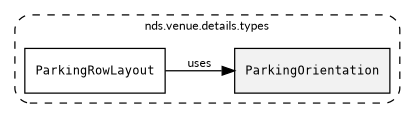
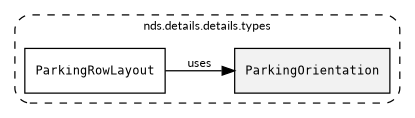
cluster "nds.venue.details.types": label "nds.venue.details.types" -> "nds.details.details.types"
